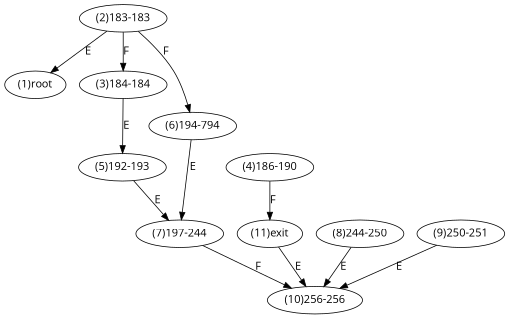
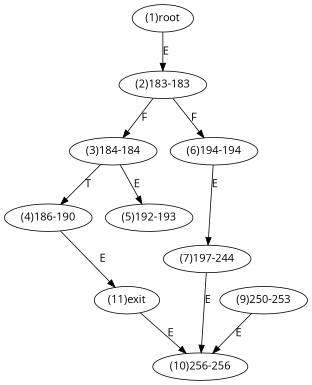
edge "(2)183-183" -> "(1)root": reversed
node "(6)194-794": label "(6)194-794" -> "(6)194-194"
edge "(3)184-184" -> "(4)186-190": added, label "T"
edge "(5)192-193" -> "(7)197-244": removed, label "E"
edge "(4)186-190" -> "(11)exit": label "F" -> "E"
node "(8)244-250": removed
node "(9)250-251": label "(9)250-251" -> "(9)250-253"
edge "(7)197-244" -> "(10)256-256": label "F" -> "E"
